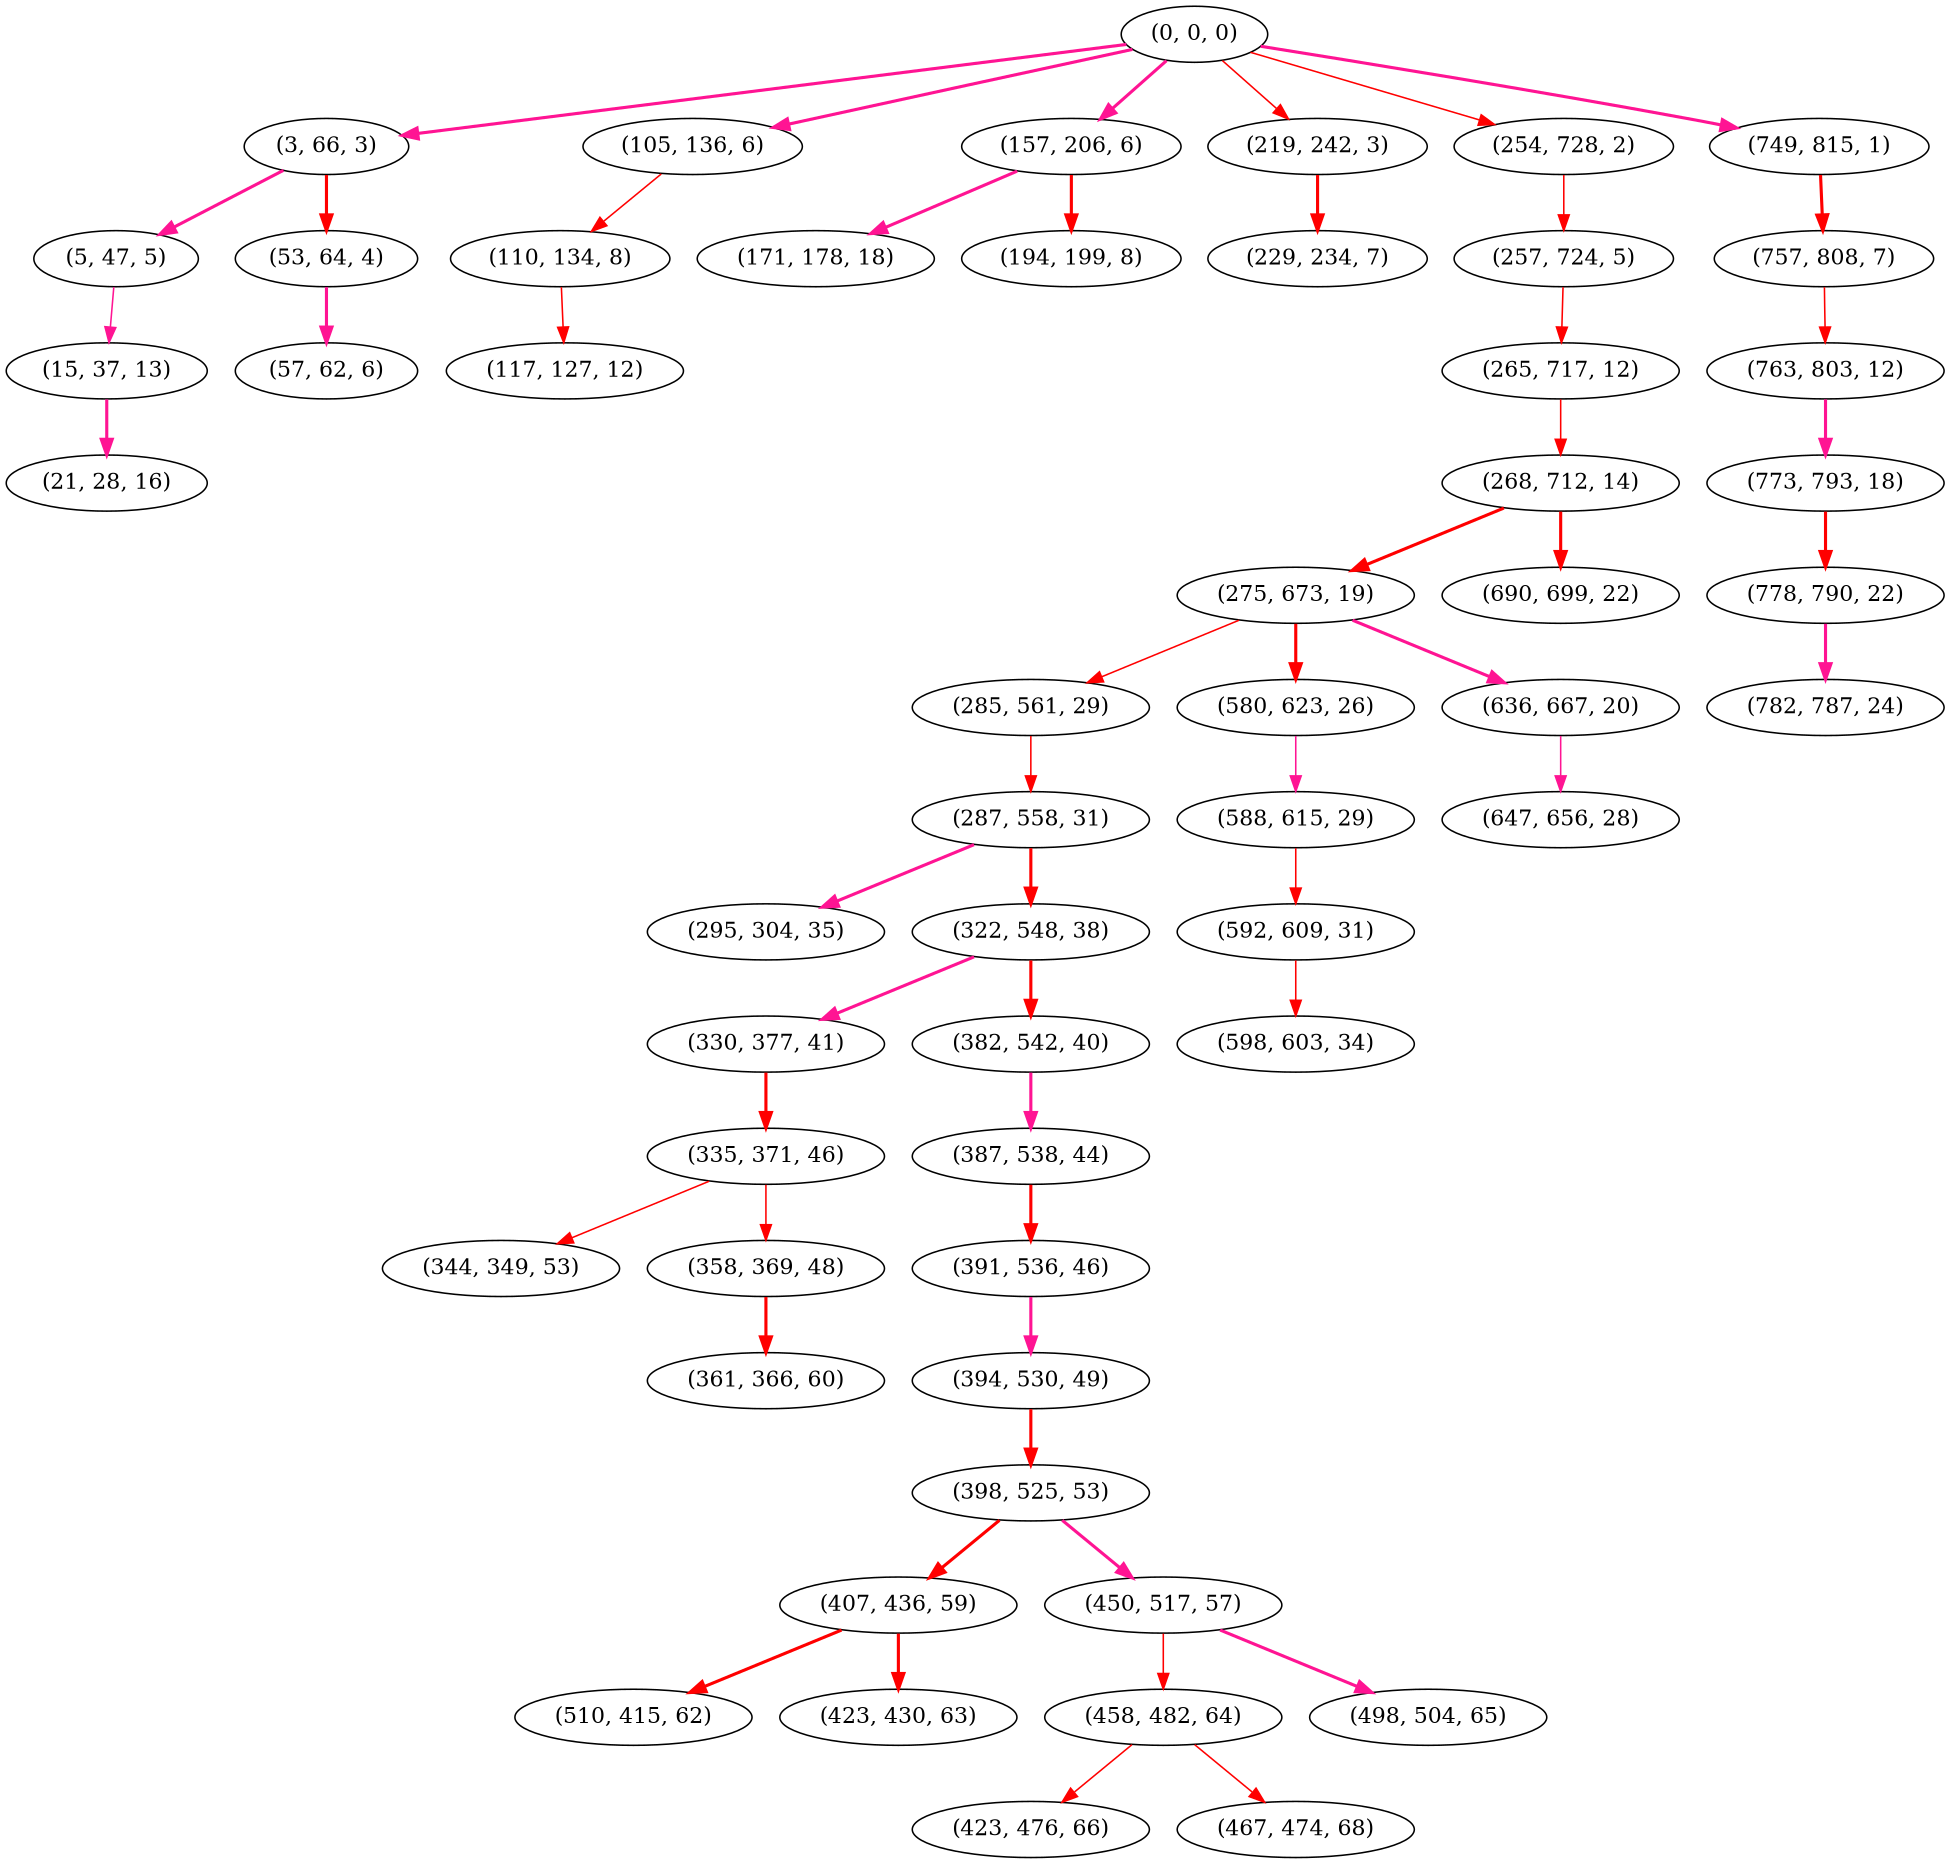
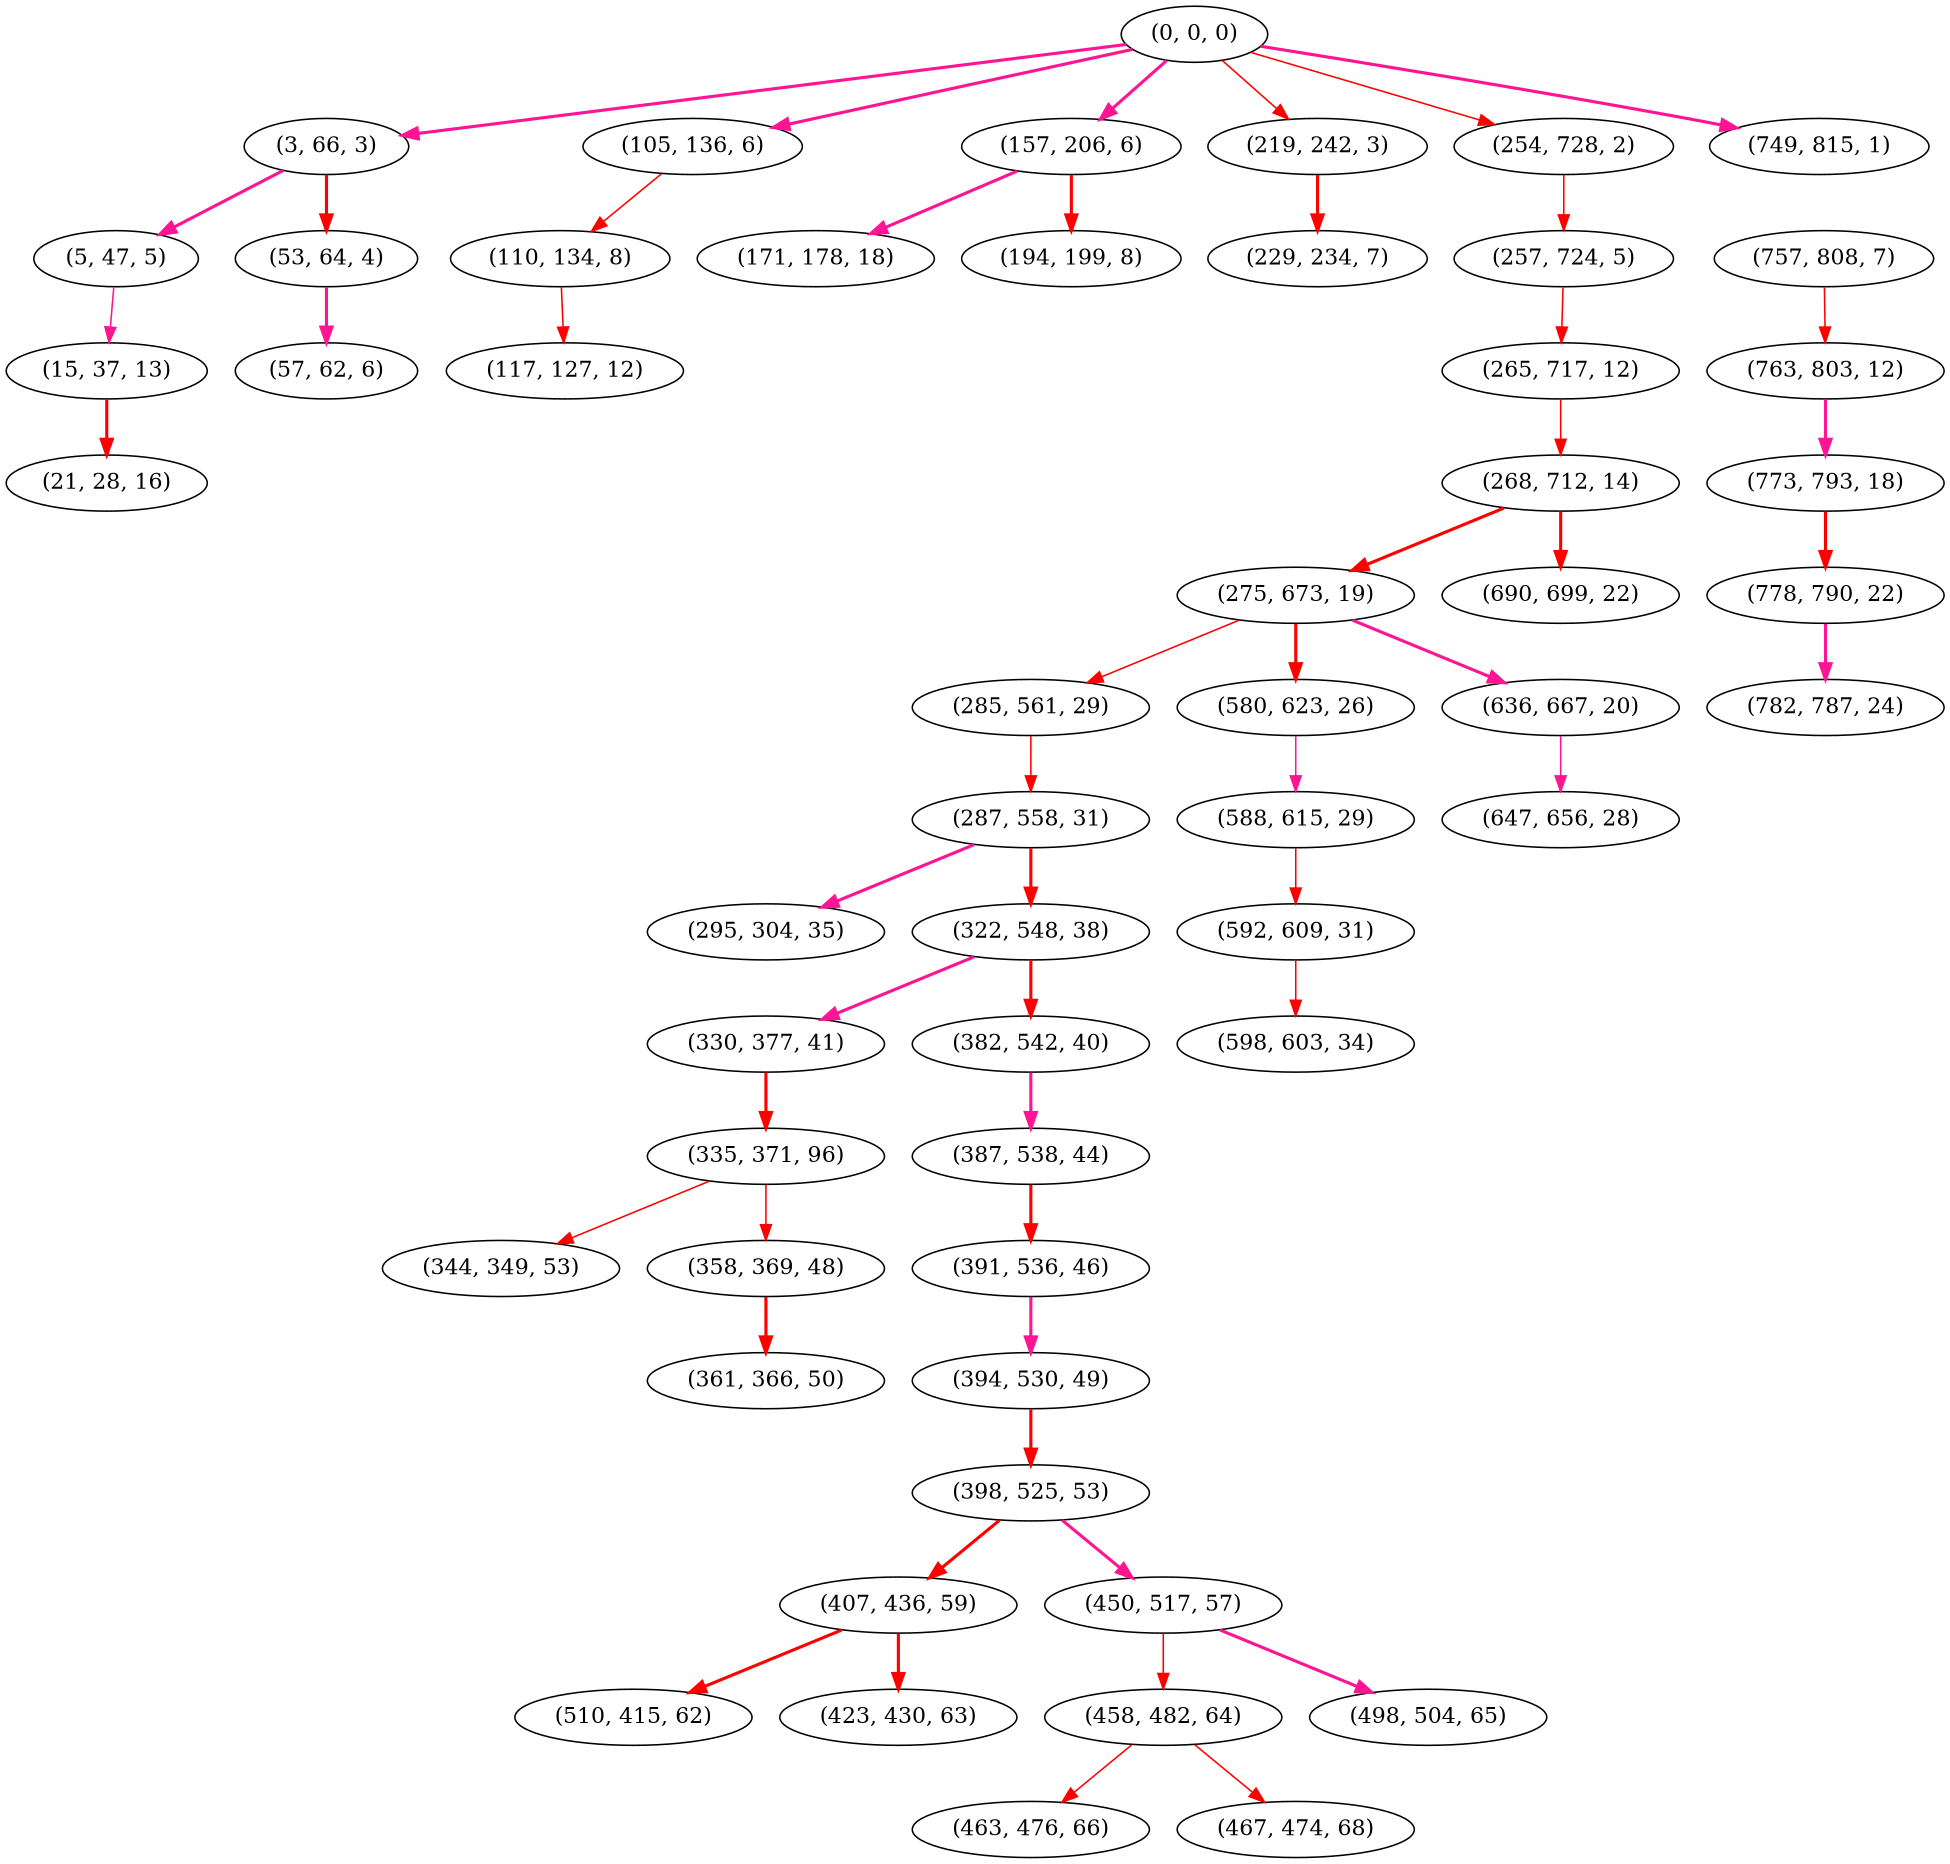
edge "(749, 815, 1)" -> "(757, 808, 7)": removed
edge "(15, 37, 13)" -> "(21, 28, 16)": color deeppink -> red
node "(335, 371, 46)": label "(335, 371, 46)" -> "(335, 371, 96)"
node "(361, 366, 60)": label "(361, 366, 60)" -> "(361, 366, 50)"
node "(423, 476, 66)": label "(423, 476, 66)" -> "(463, 476, 66)"
